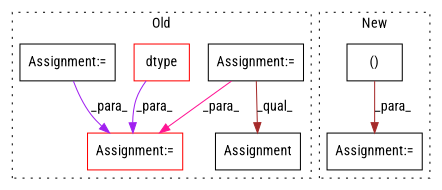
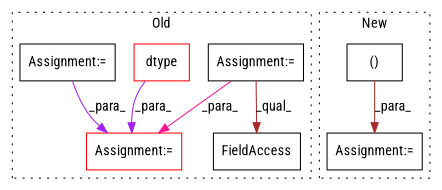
node "Assignment": label "Assignment" -> "FieldAccess"
